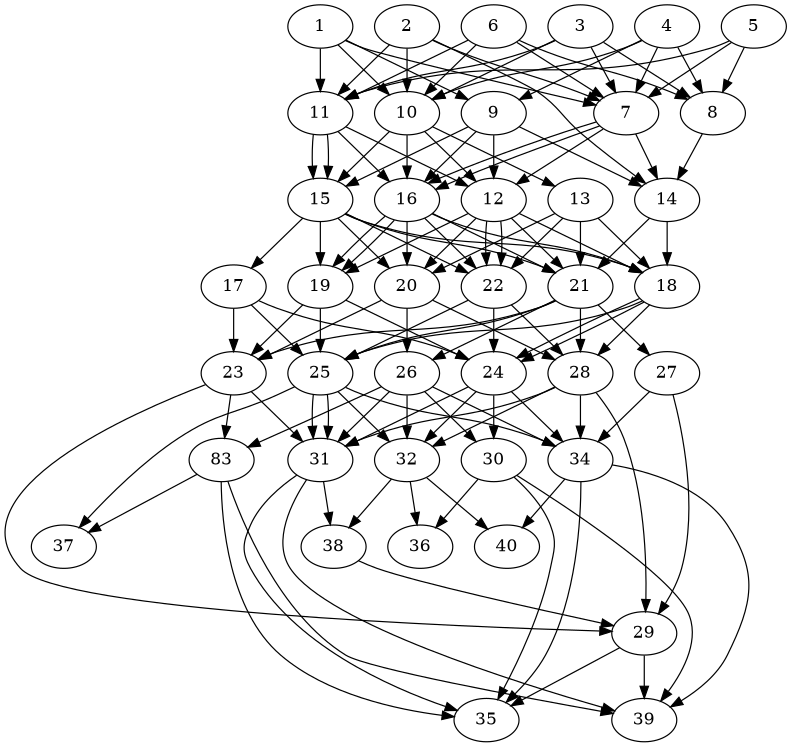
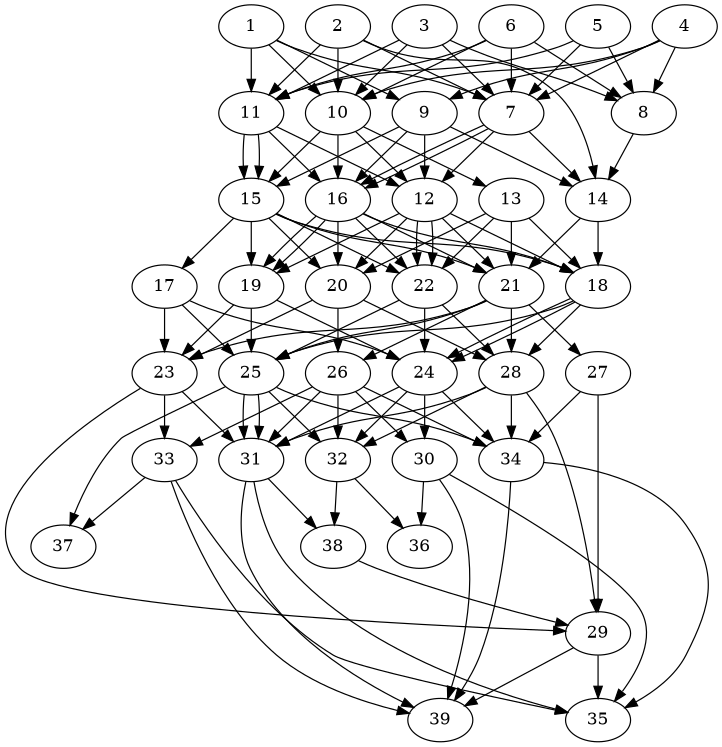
node "83": label "83" -> "33"
node "40": removed
